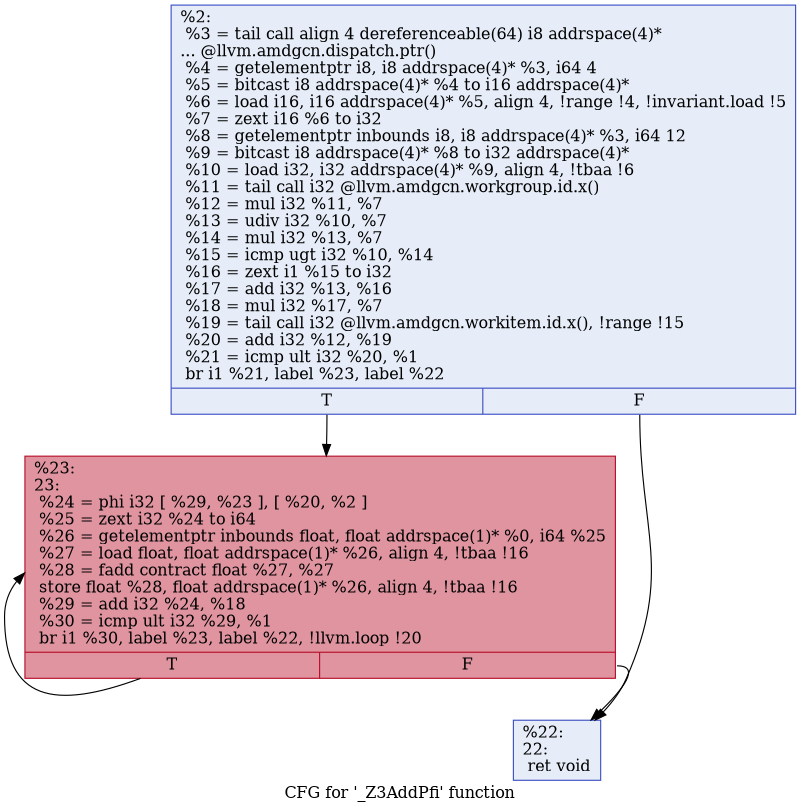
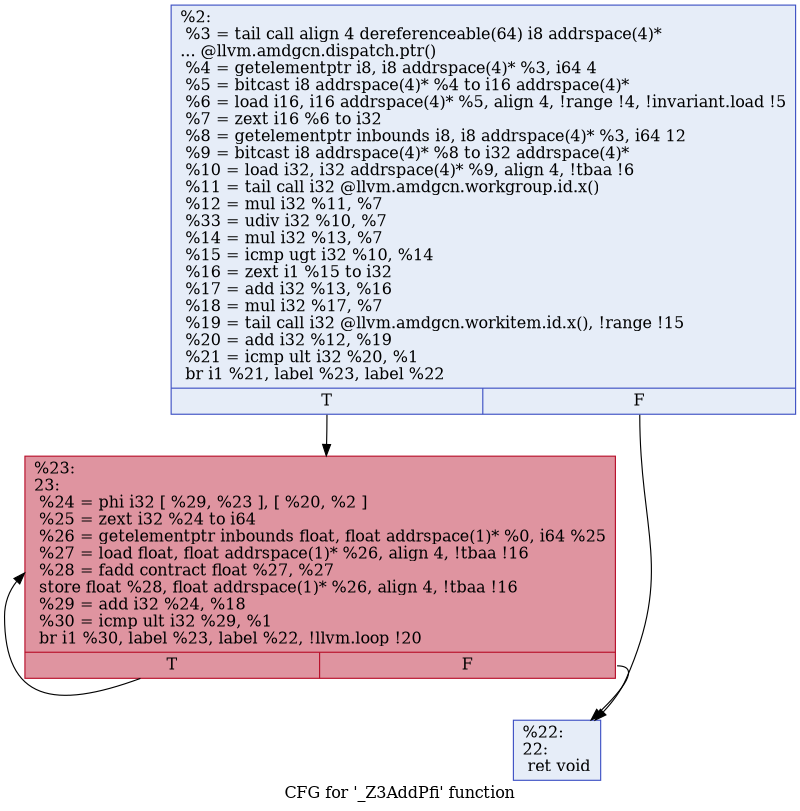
node "%2:": text "%13 = udiv i32 %10, %7" -> "%33 = udiv i32 %10, %7"
